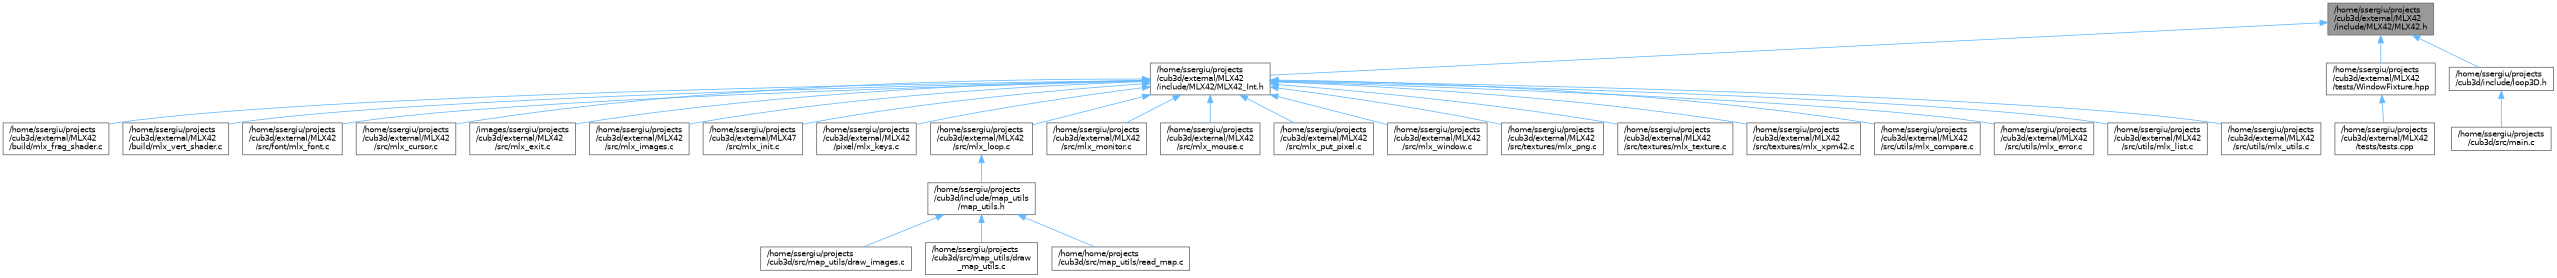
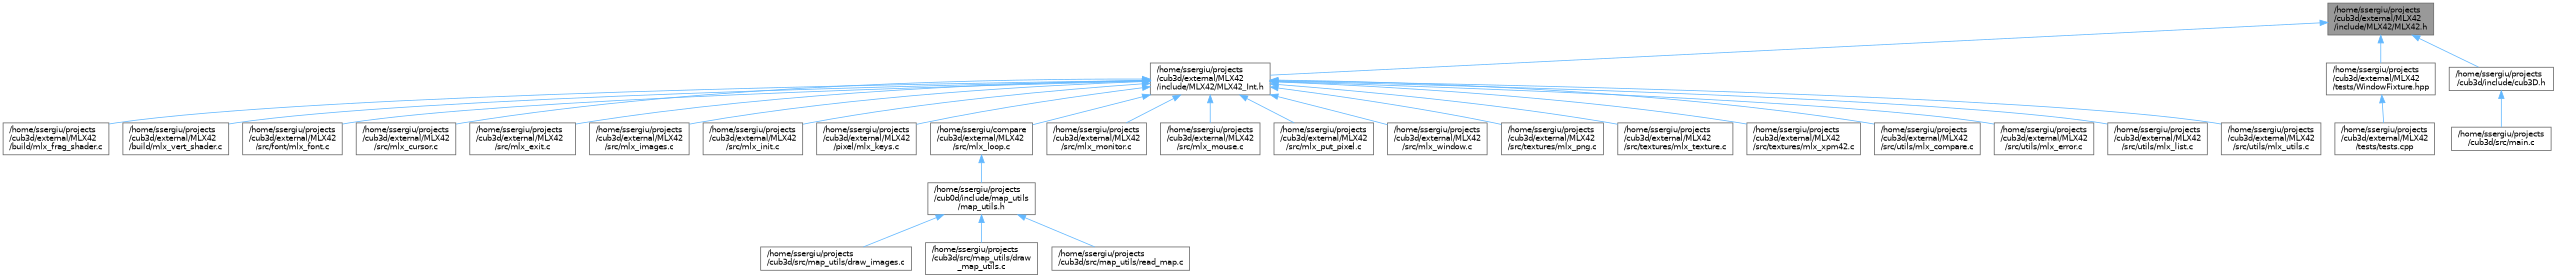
node "/home/ssergiu/projects /cub3d/include/loop3D.h": label "/home/ssergiu/projects /cub3d/include/loop3D.h" -> "/home/ssergiu/projects /cub3d/include/cub3D.h"
node "/images/ssergiu/projects /cub3d/external/MLX42 /src/mlx_exit.c": label "/images/ssergiu/projects /cub3d/external/MLX42 /src/mlx_exit.c" -> "/home/ssergiu/projects /cub3d/external/MLX42 /src/mlx_exit.c"
node "/home/ssergiu/projects /cub3d/external/MLX47 /src/mlx_init.c": label "/home/ssergiu/projects /cub3d/external/MLX47 /src/mlx_init.c" -> "/home/ssergiu/projects /cub3d/external/MLX42 /src/mlx_init.c"
node "/home/ssergiu/projects /cub3d/external/MLX42 /src/mlx_loop.c": label "/home/ssergiu/projects /cub3d/external/MLX42 /src/mlx_loop.c" -> "/home/ssergiu/compare /cub3d/external/MLX42 /src/mlx_loop.c"
node "/home/ssergiu/projects /cub3d/include/map_utils /map_utils.h": label "/home/ssergiu/projects /cub3d/include/map_utils /map_utils.h" -> "/home/ssergiu/projects /cub0d/include/map_utils /map_utils.h"
node "/home/home/projects /cub3d/src/map_utils/read_map.c": label "/home/home/projects /cub3d/src/map_utils/read_map.c" -> "/home/ssergiu/projects /cub3d/src/map_utils/read_map.c"
